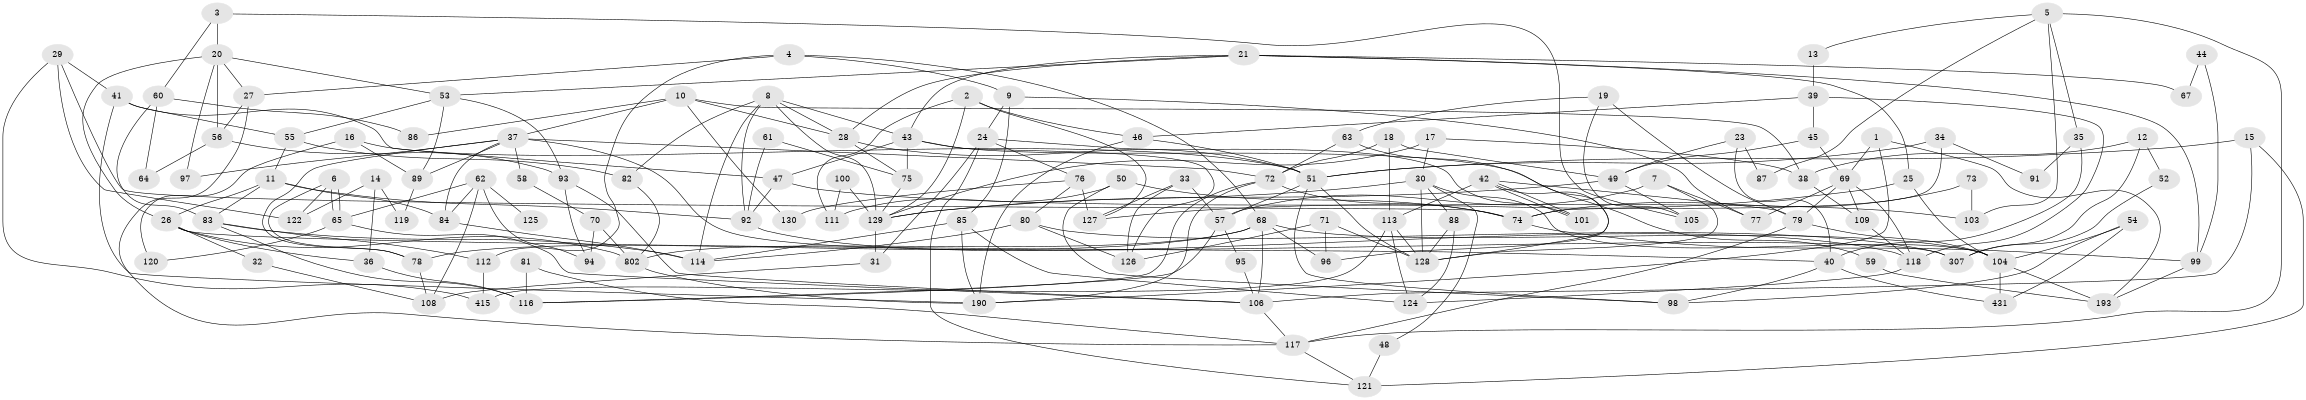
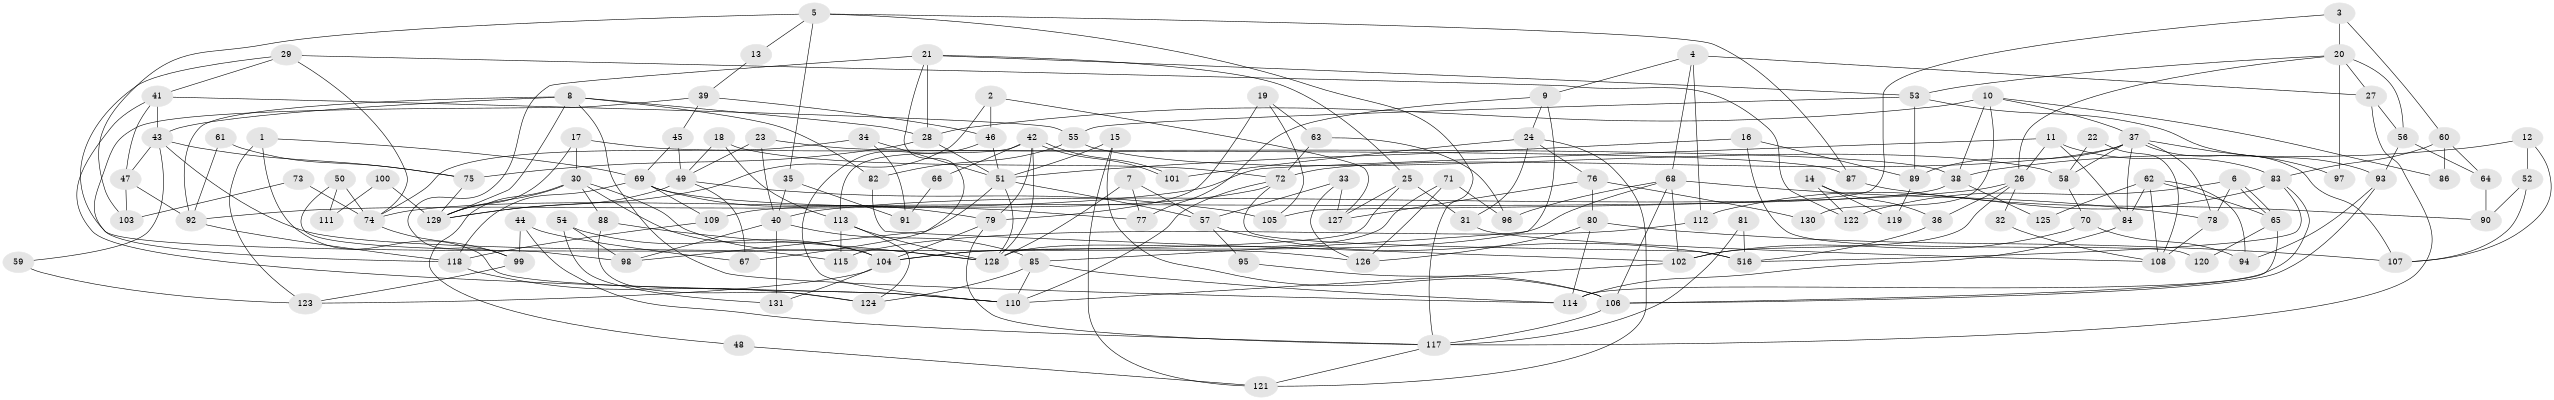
edge "21" -- "43": now "41" -- "43"
node "22": added
edge "2" -- "111": removed
edge "55" -- "11": now "55" -- "58"
node "66": added
edge "38" -- "125": added
edge "49" -- "67": added
node "90": added
edge "40" -- "85": added
edge "129" -- "31": now "25" -- "31"
node "802": label "802" -> "102"
node "307": label "307" -> "107"
node "415": label "415" -> "115"
node "116": label "116" -> "516"
node "190": label "190" -> "110"
node "431": label "431" -> "131"
node "193": label "193" -> "123"
edge "44" -- "117": added
